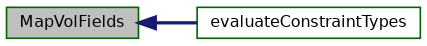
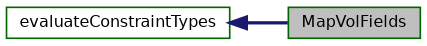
edge "evaluateConstraintTypes" -> "MapVolFields": reversed
